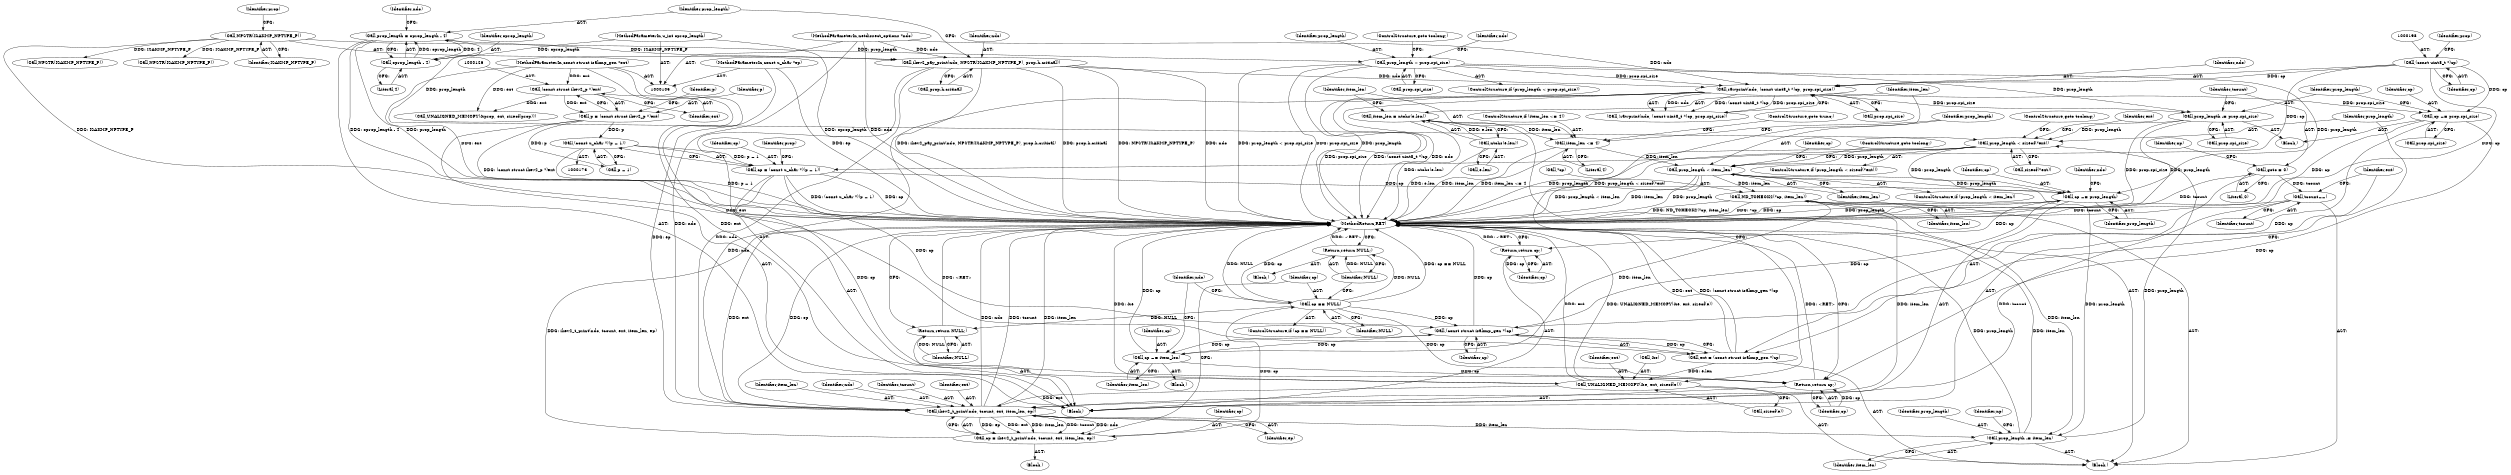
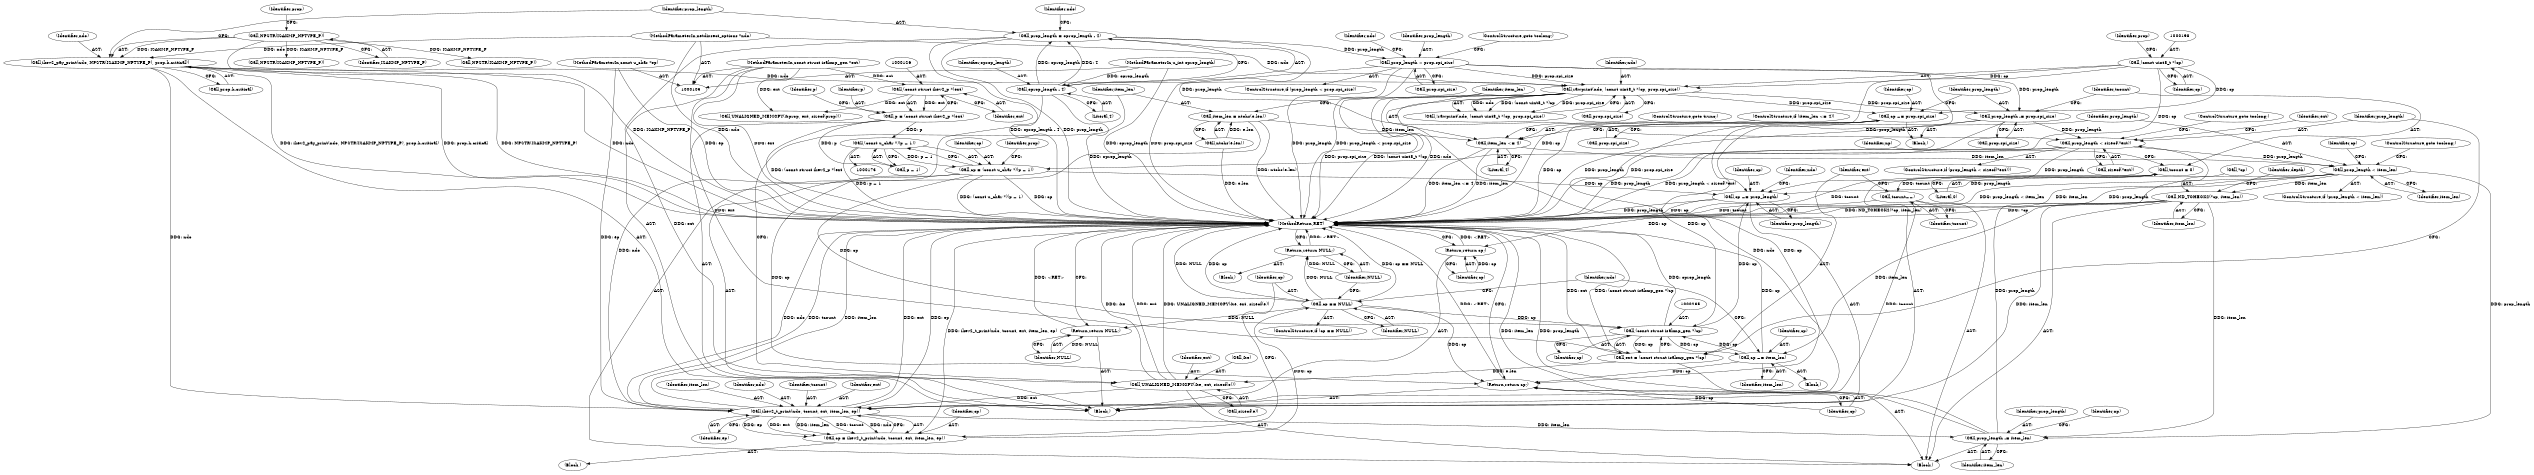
node "(Call,e.len)": removed
node "(Call,goto = 0)": label "(Call,goto = 0)" -> "(Call,tcount = 0)"
node "(Identifier,depth)": added
edge "(Call,oprop_length - 4)" -> "(MethodReturn,RET)": added, label "DDG: oprop_length"
edge "(Call,(const struct isakmp_gen *)cp)" -> "(MethodReturn,RET)": label "DDG: cp" -> "DDG: oprop_length"
edge "(MethodParameterIn,netdissect_options *ndo)" -> "(Call,ikev2_t_print(ndo, tcount, ext, item_len, ep))": now "(Call,oprop_length - 4)" -> "(Call,ikev2_t_print(ndo, tcount, ext, item_len, ep))"
node "1000235": added
